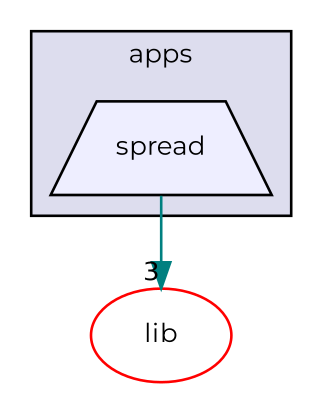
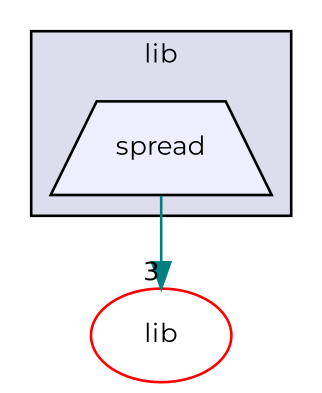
cluster "apps": label "apps" -> "lib"
